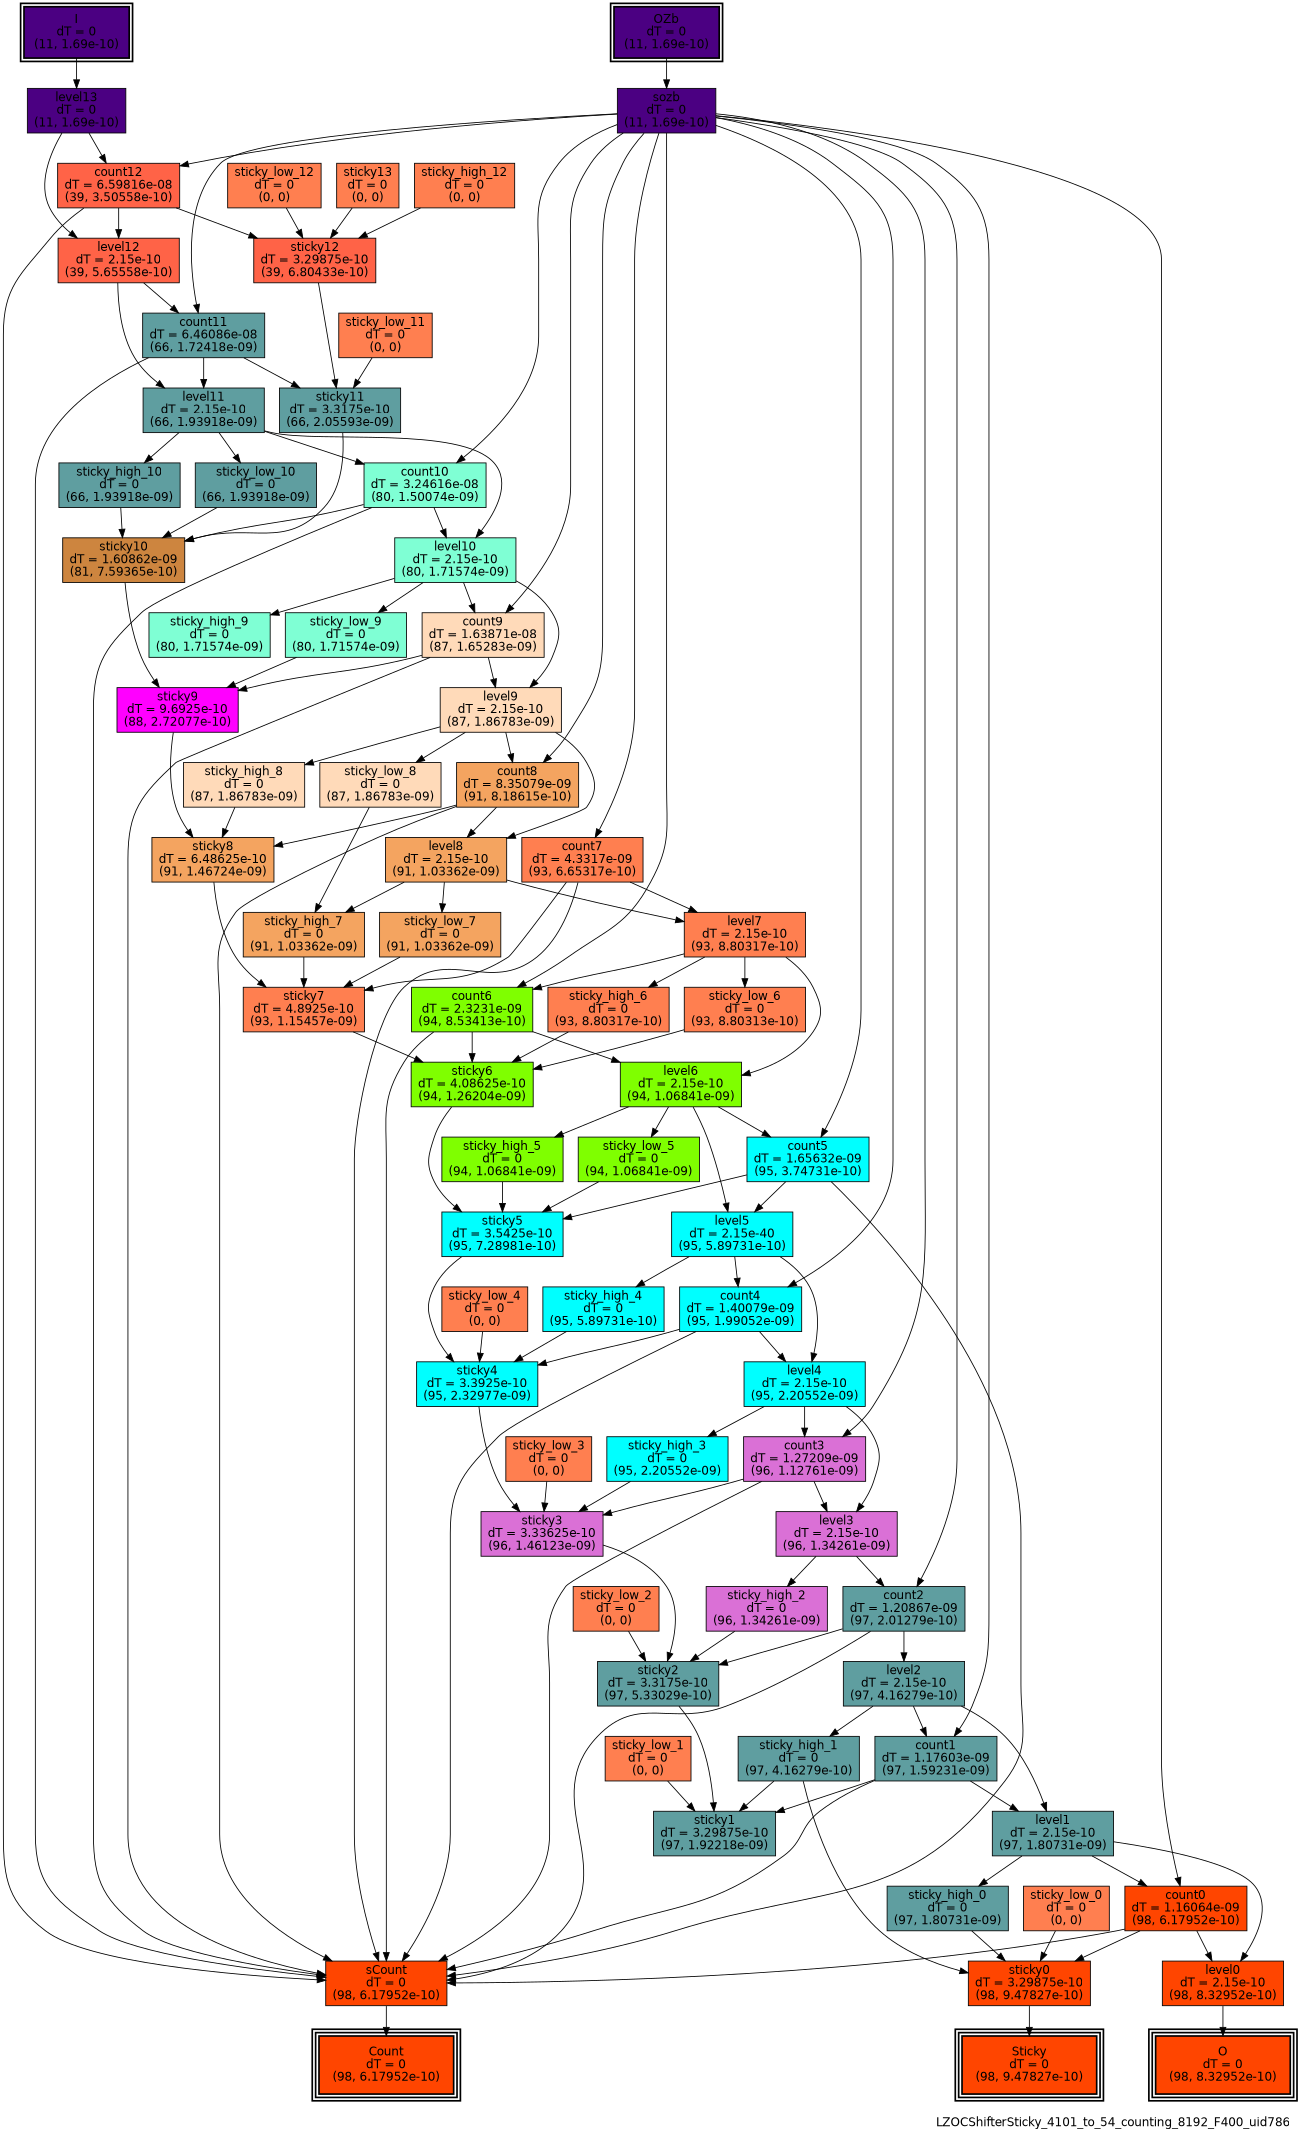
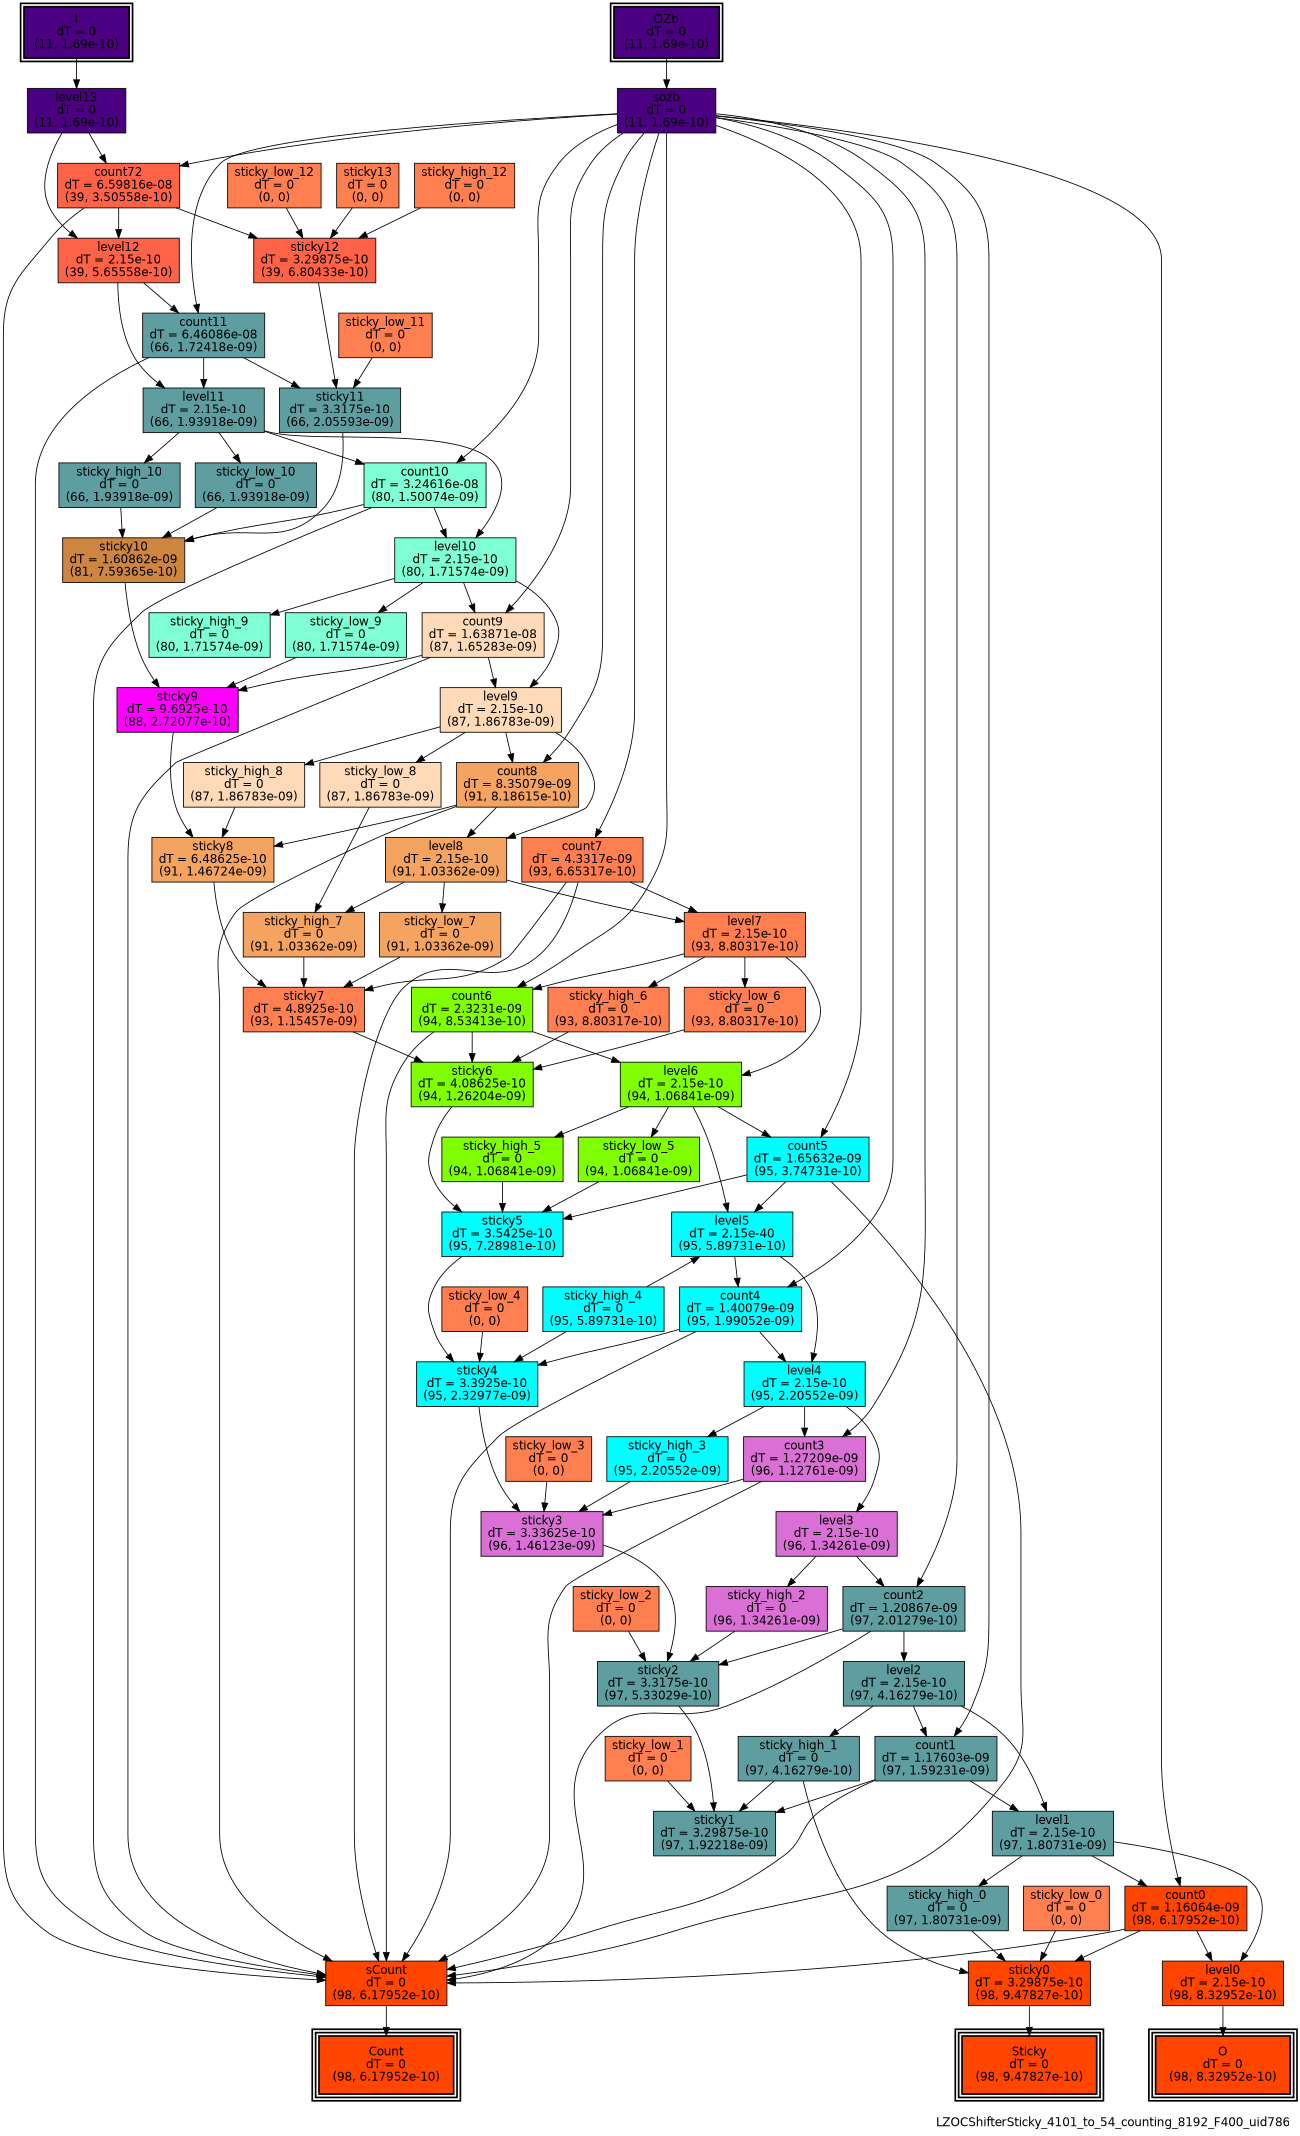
node "count12 dT = 6.59816e-08 (39, 3.50558e-10)": label "count12 dT = 6.59816e-08 (39, 3.50558e-10)" -> "count72 dT = 6.59816e-08 (39, 3.50558e-10)"
node "sticky_low_6 dT = 0 (93, 8.80313e-10)": label "sticky_low_6 dT = 0 (93, 8.80313e-10)" -> "sticky_low_6 dT = 0 (93, 8.80317e-10)"
edge "level5 dT = 2.15e-40 (95, 5.89731e-10)" -> "sticky_high_4 dT = 0 (95, 5.89731e-10)": reversed
edge "count3 dT = 1.27209e-09 (96, 1.12761e-09)" -> "level3 dT = 2.15e-10 (96, 1.34261e-09)": removed
